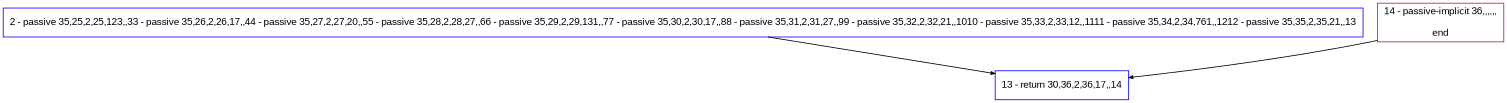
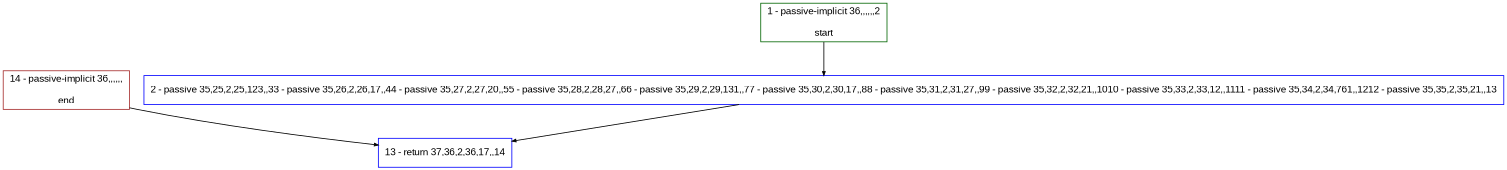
node "1 - passive-implicit 36,,,,,,2 start": added
node "13 - return 30,36,2,36,17,,14": label "13 - return 30,36,2,36,17,,14" -> "13 - return 37,36,2,36,17,,14"
